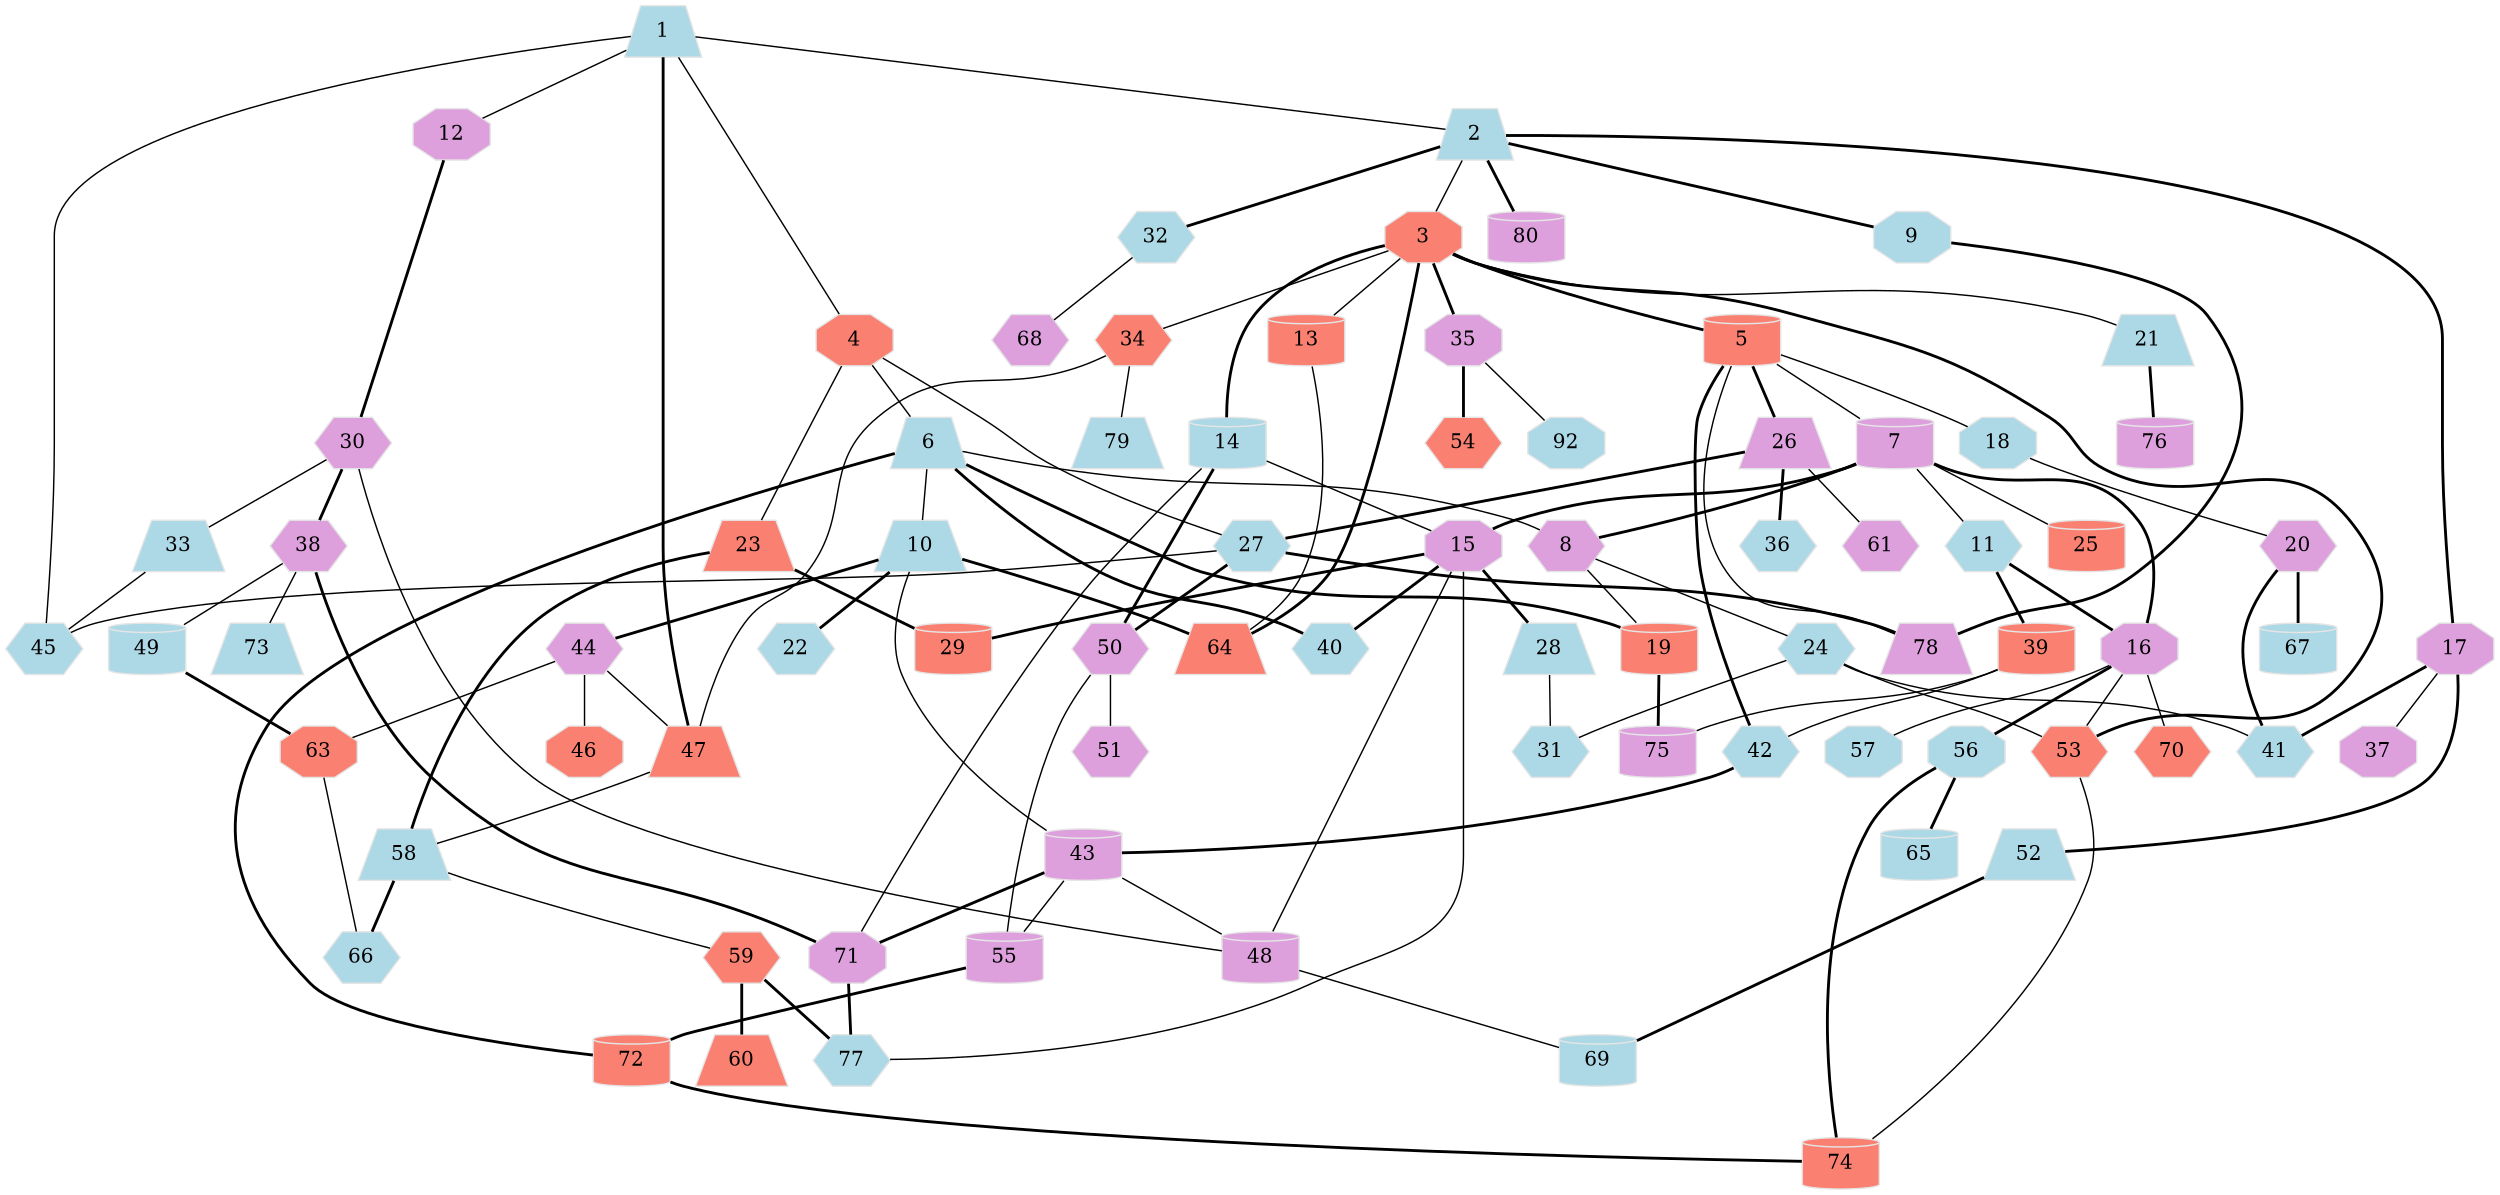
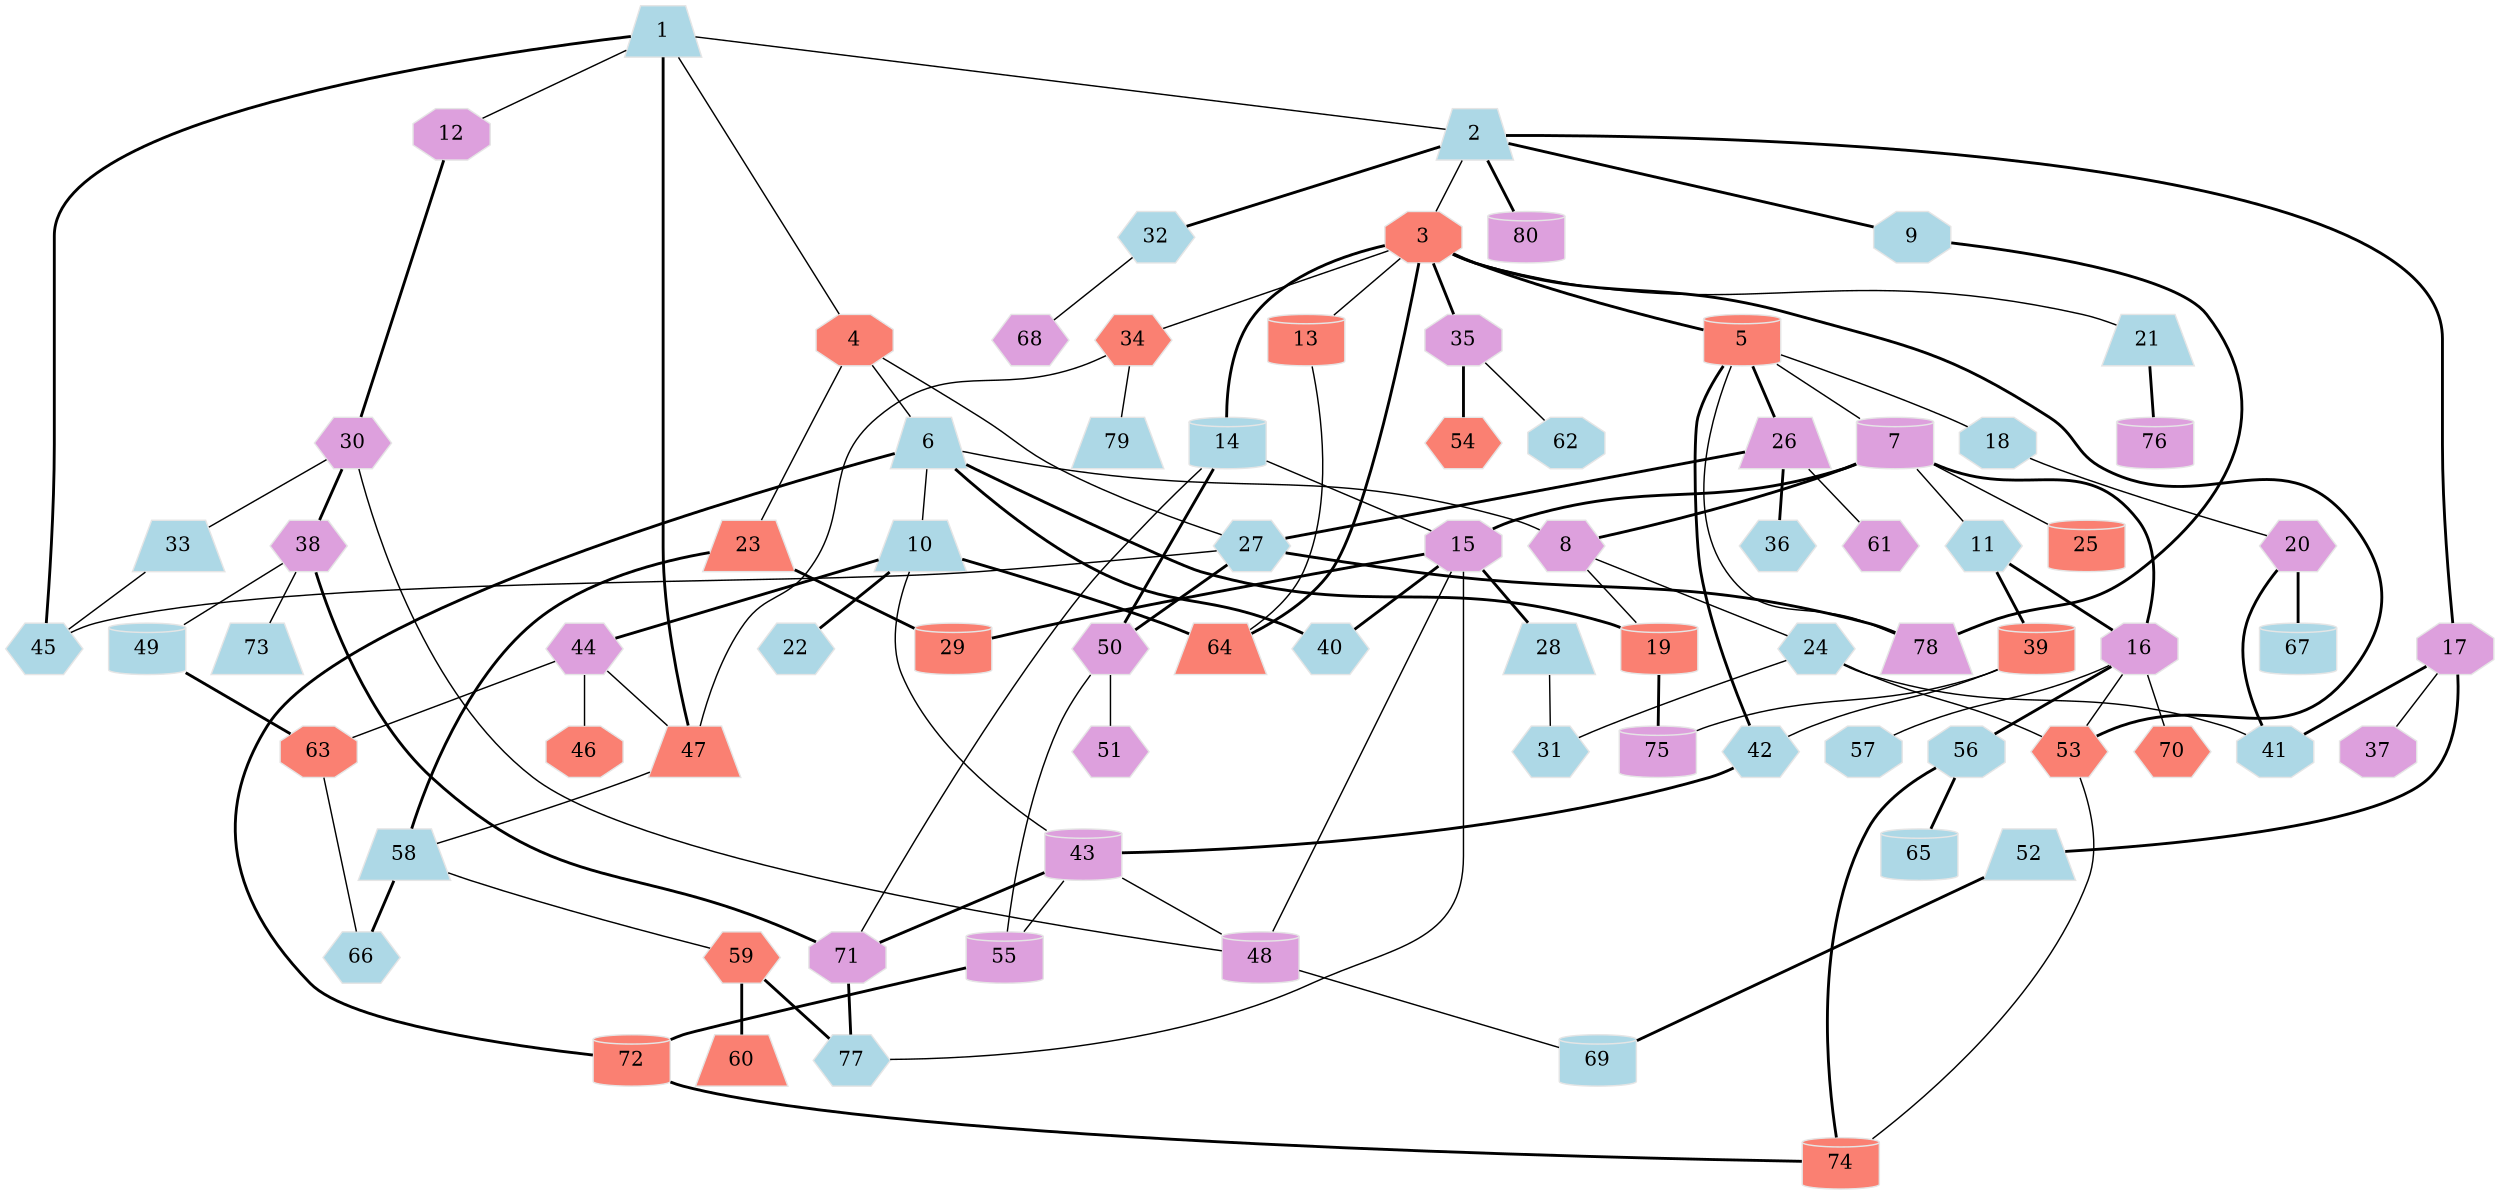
edge "1" -- "45": style solid -> bold
node "92": label "92" -> "62"
node "41": shape hexagon -> octagon
